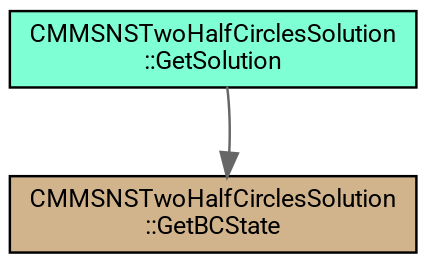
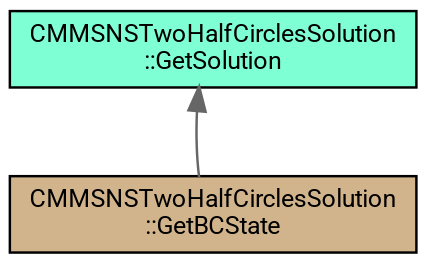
edge "CMMSNSTwoHalfCirclesSolution ::GetSolution" -> "CMMSNSTwoHalfCirclesSolution ::GetBCState": reversed
